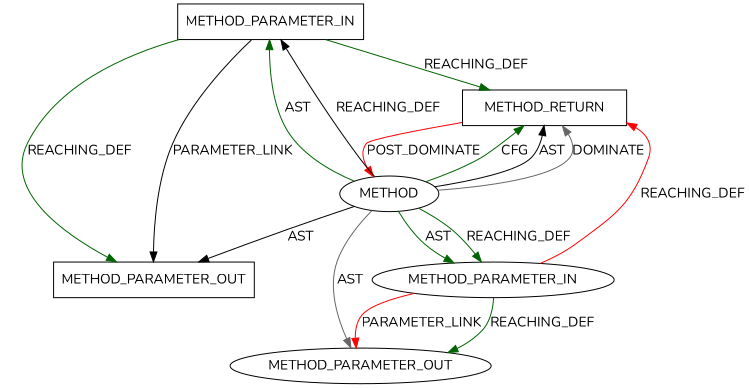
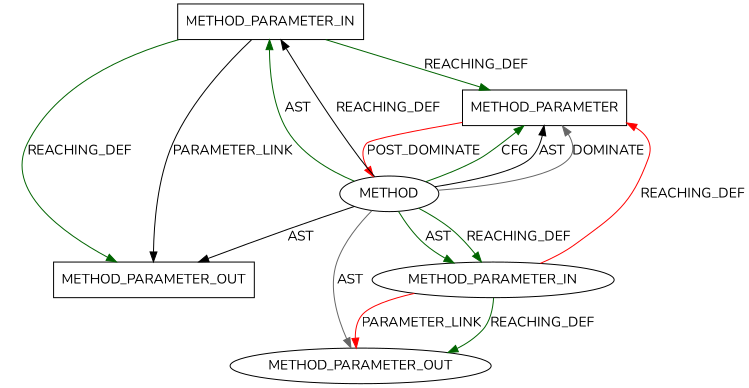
node "METHOD_RETURN": label "METHOD_RETURN" -> "METHOD_PARAMETER"
